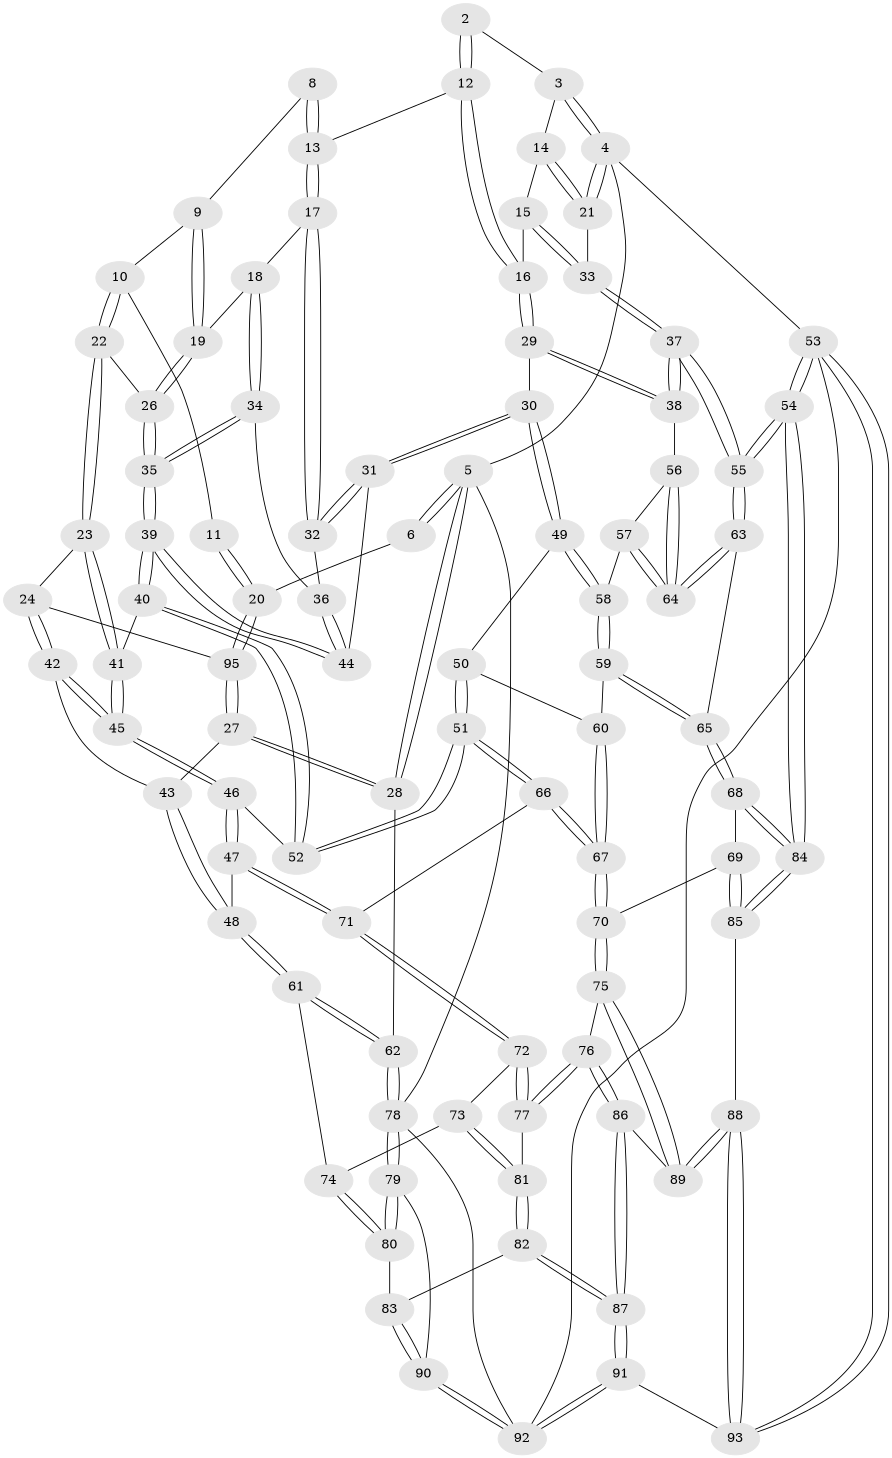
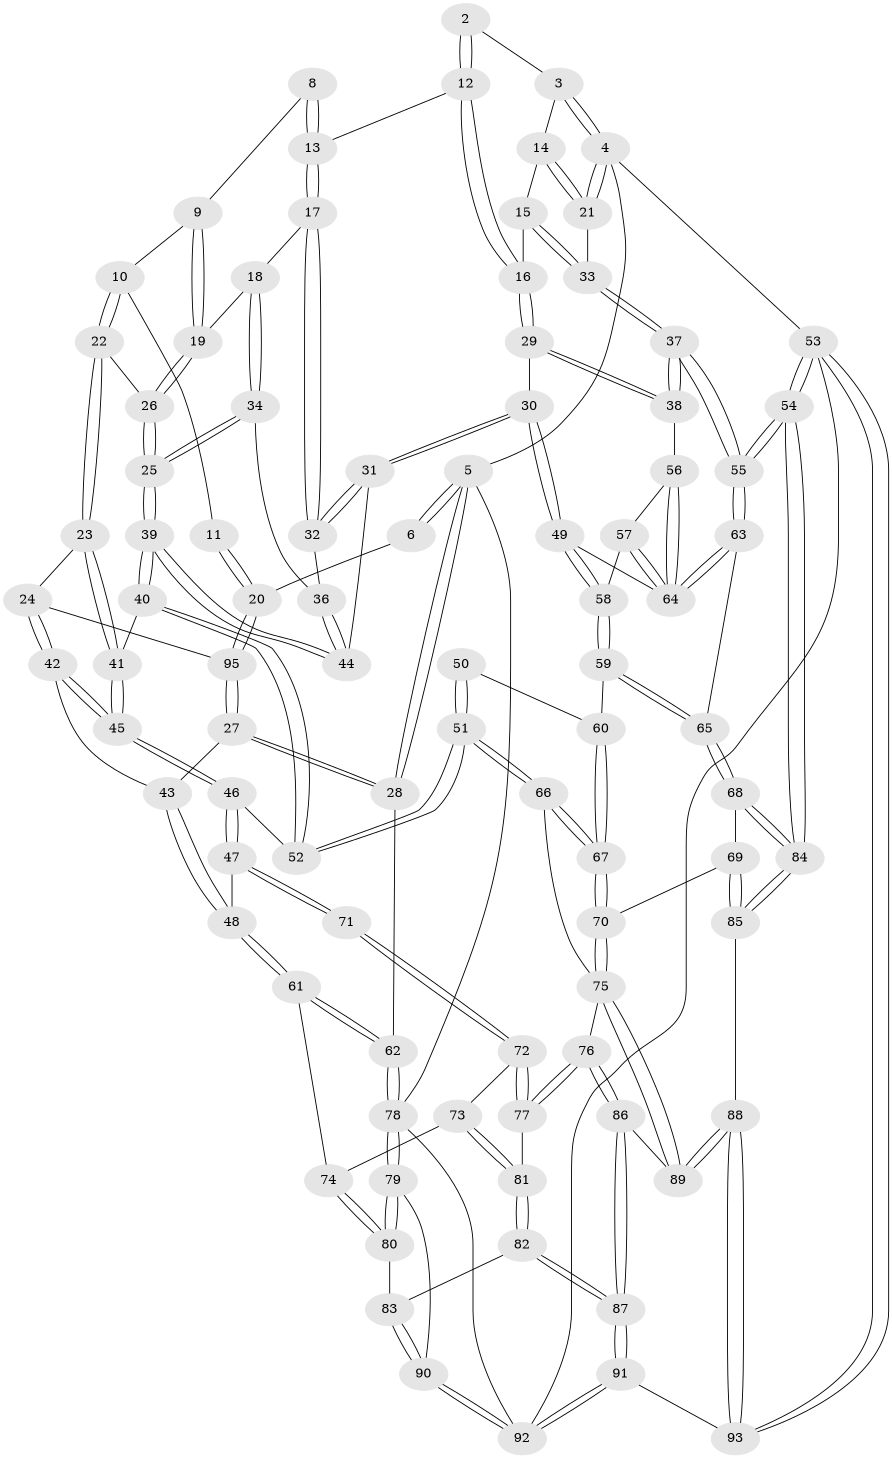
node "35": label "35" -> "25"
edge "49" -- "50": now "49" -- "64"
edge "66" -- "71": now "66" -- "75"
